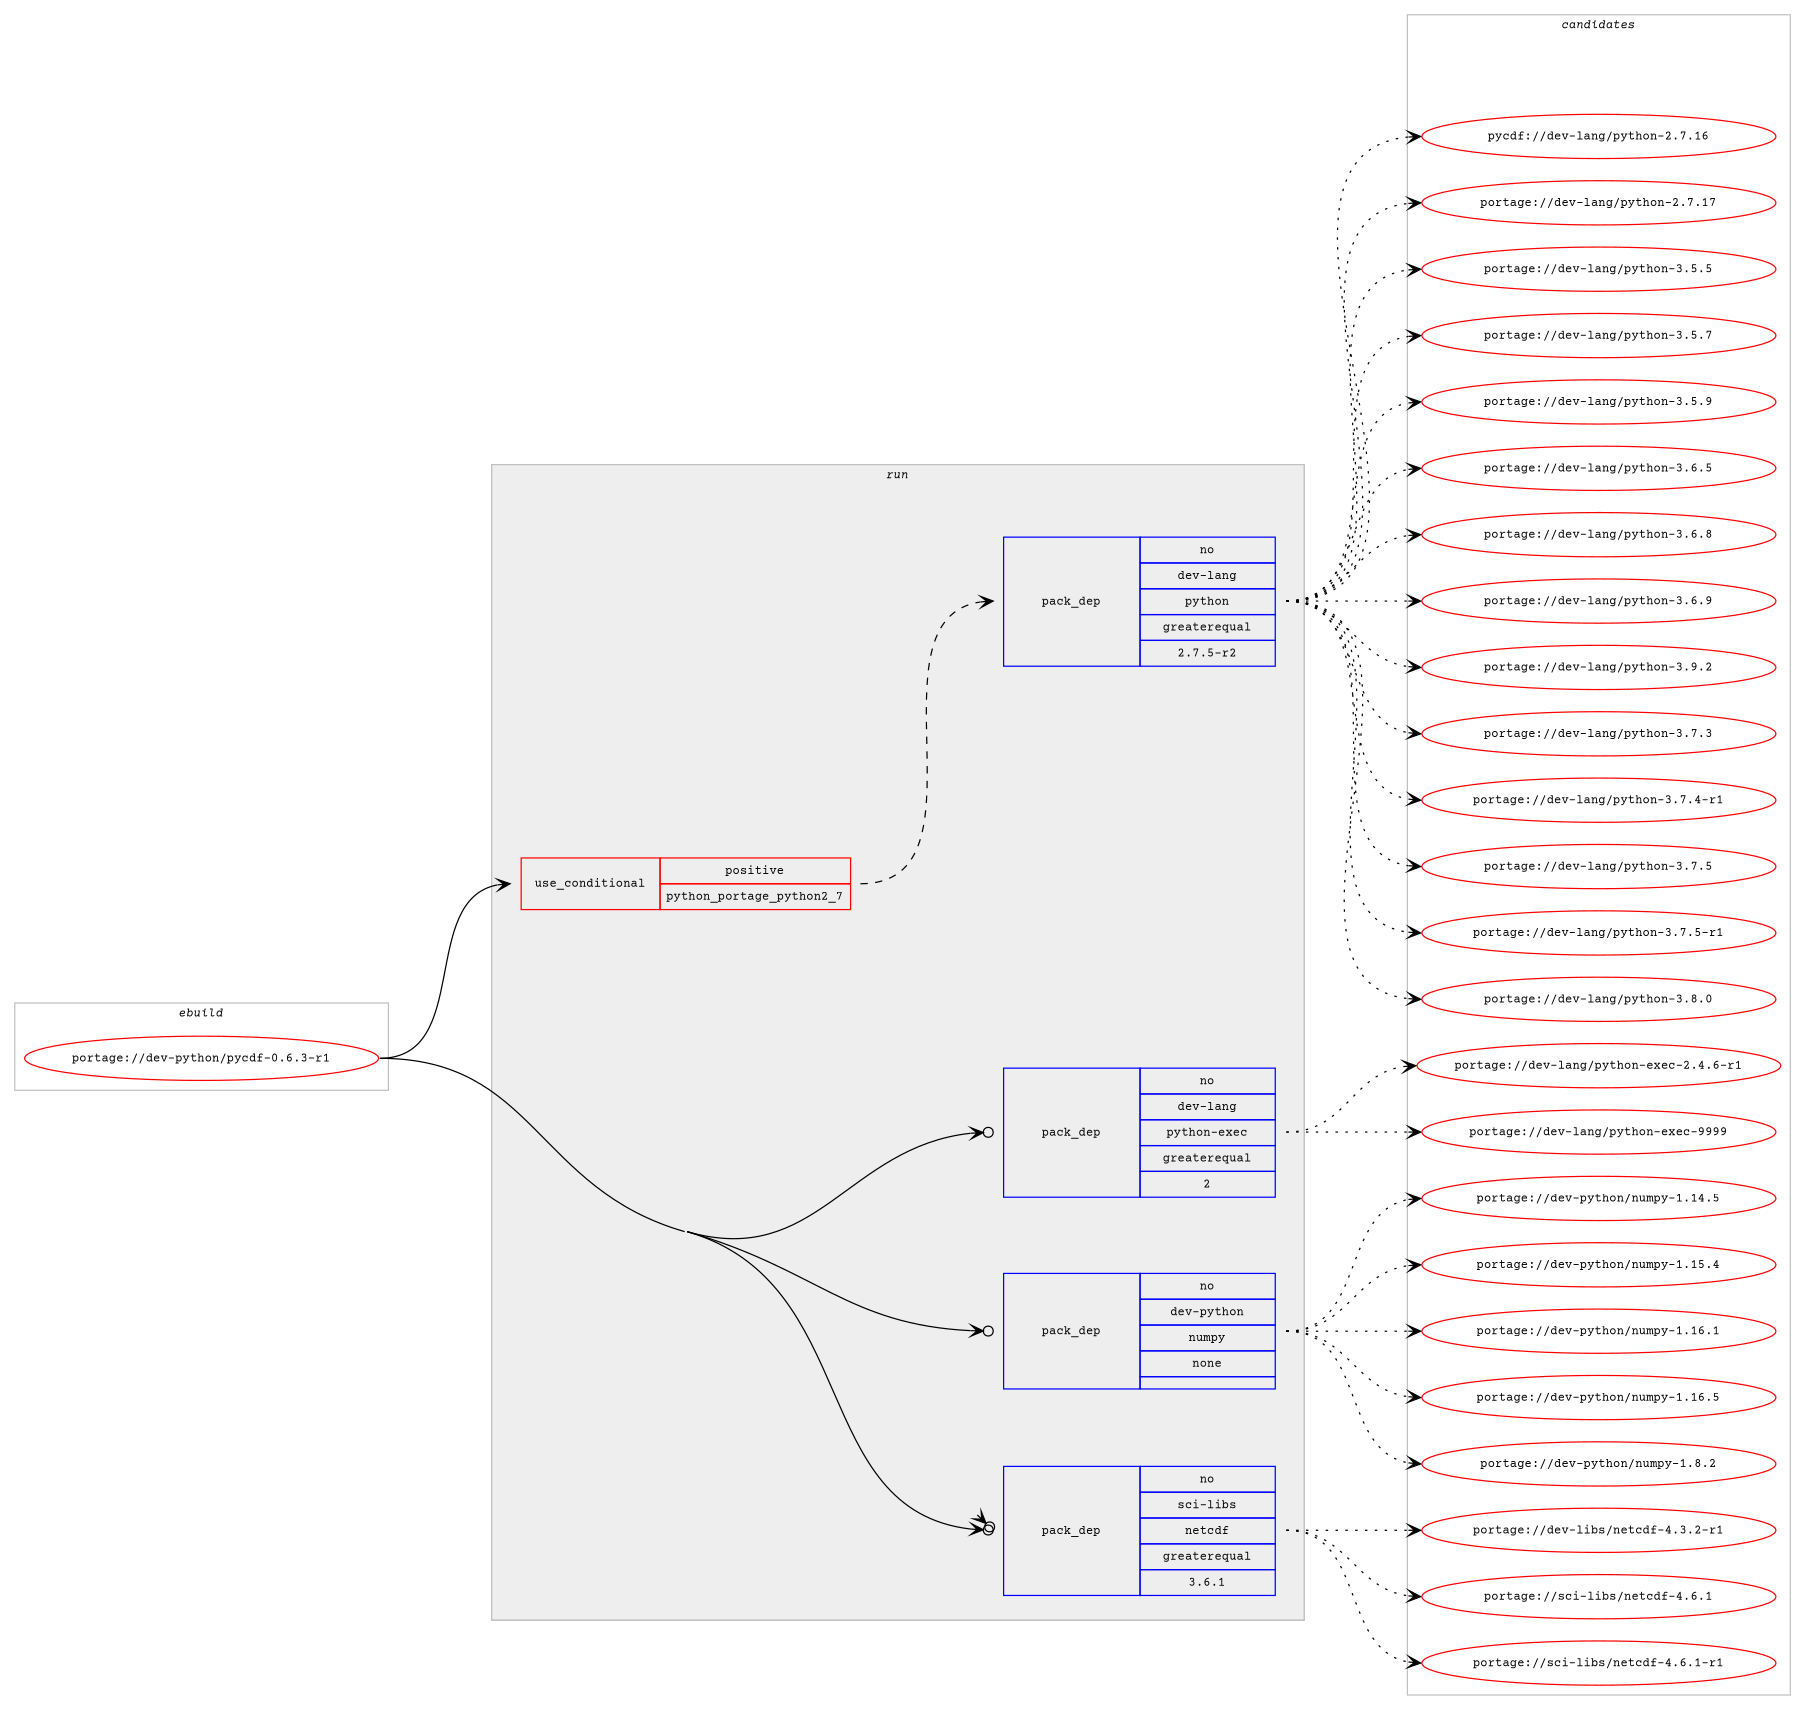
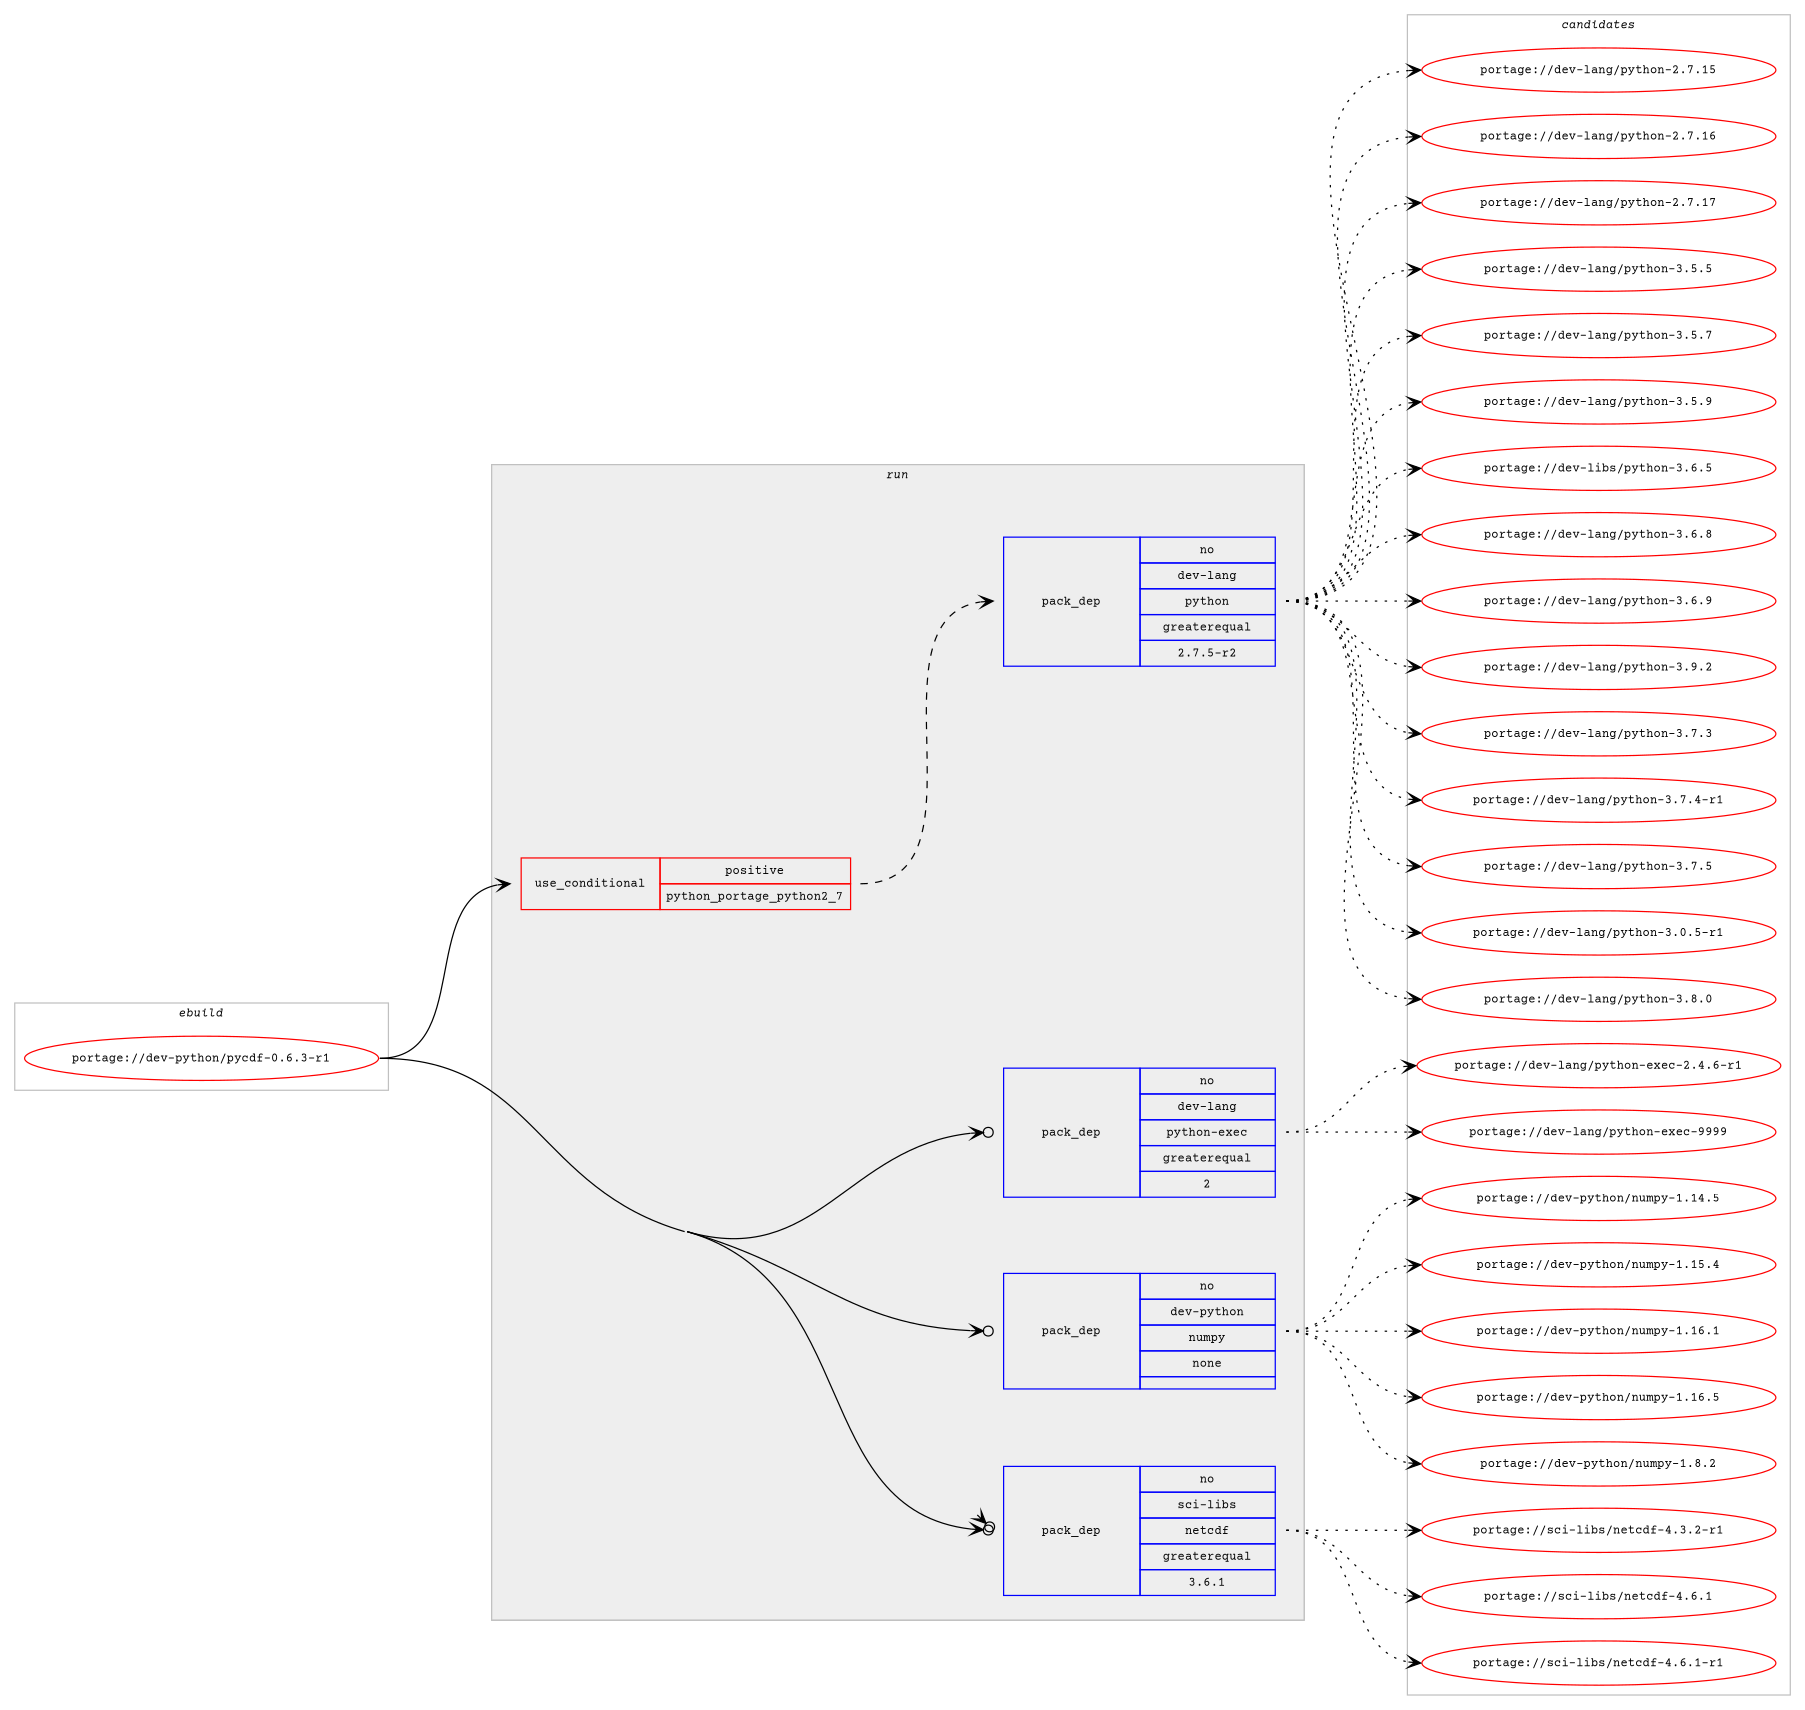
node "portage://dev-lang/python-2.7.15": added
node "pycdf://dev-lang/python-2.7.16": label "pycdf://dev-lang/python-2.7.16" -> "portage://dev-lang/python-2.7.16"
node "portage://dev-lang/python-3.6.5": label "portage://dev-lang/python-3.6.5" -> "portage://dev-libs/python-3.6.5"
node "portage://dev-lang/python-3.7.5-r1": label "portage://dev-lang/python-3.7.5-r1" -> "portage://dev-lang/python-3.0.5-r1"
node "portage://dev-libs/netcdf-4.3.2-r1": label "portage://dev-libs/netcdf-4.3.2-r1" -> "portage://sci-libs/netcdf-4.3.2-r1"
